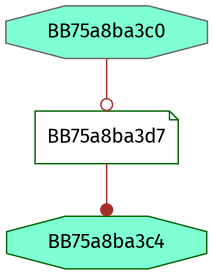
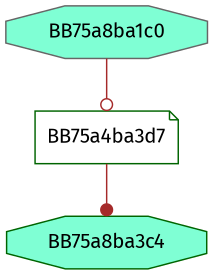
node "BB75a8ba3c0": label "BB75a8ba3c0" -> "BB75a8ba1c0"
node "BB75a8ba3d7": label "BB75a8ba3d7" -> "BB75a4ba3d7"
